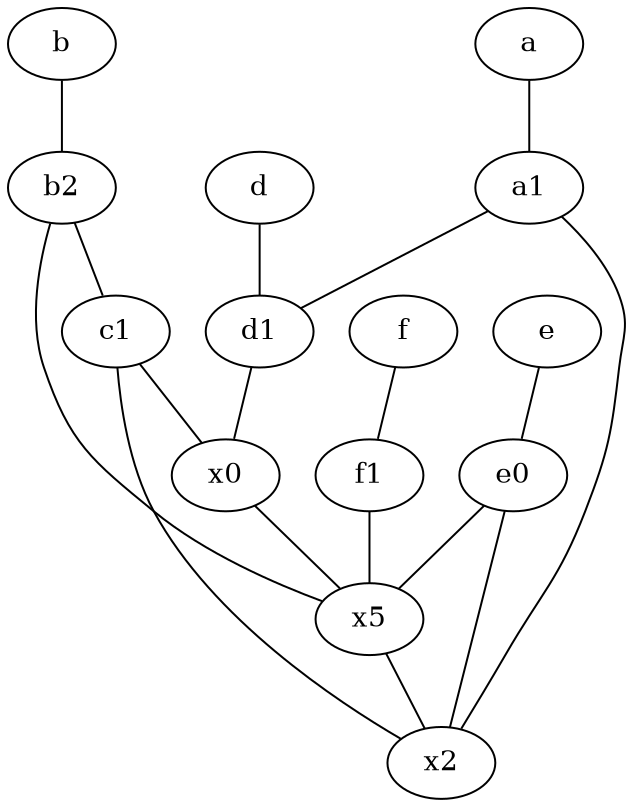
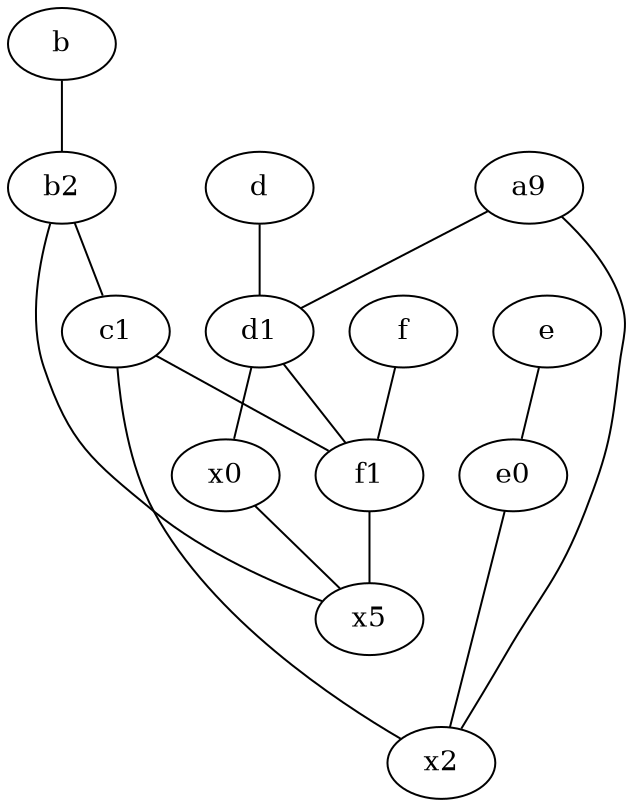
node "a": removed
node "a1": label "a1" -> "a9"
edge "c1" -- "x0": now "c1" -- "f1"
edge "d1" -- "f1": added
edge "e0" -- "x5": removed
edge "x5" -- "x2": removed
